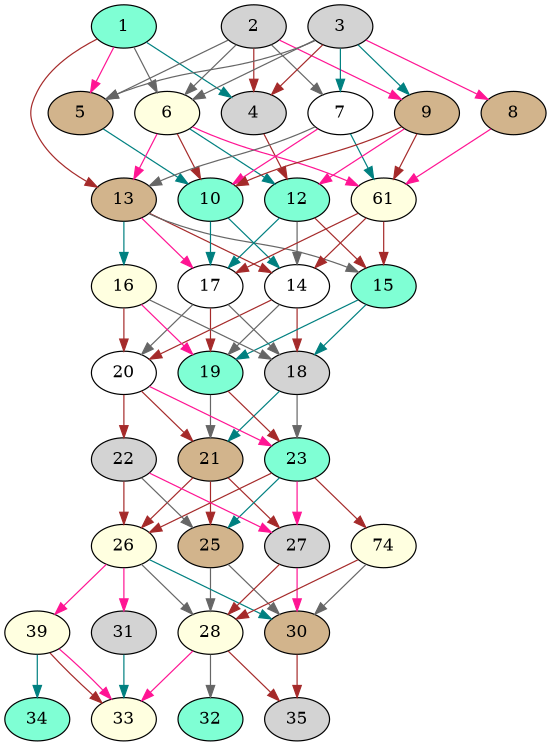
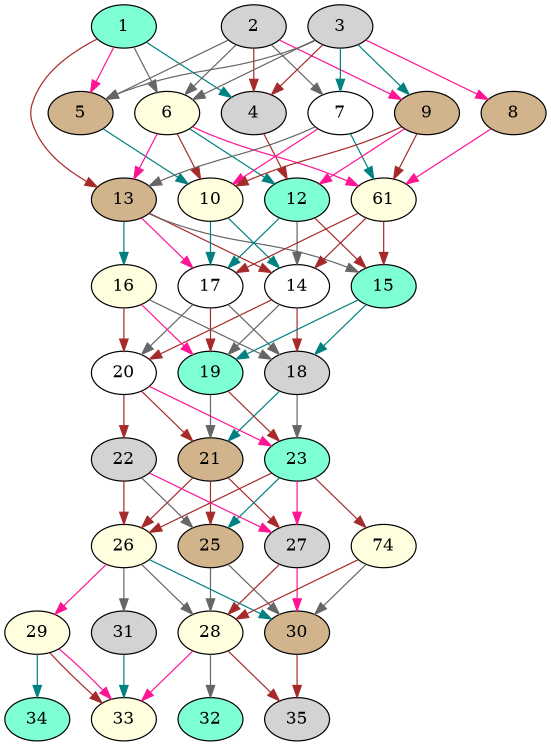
node "10": fillcolor aquamarine -> lightyellow
edge "26" -> "31": color deeppink -> gray40
node "39": label "39" -> "29"
